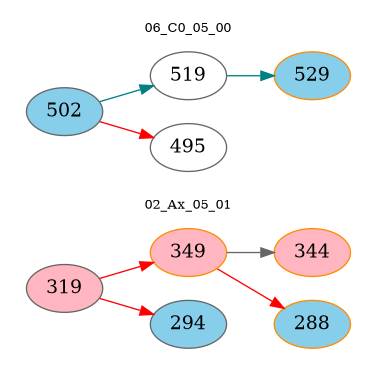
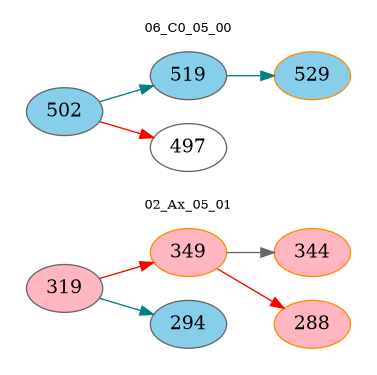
node "519": fillcolor white -> skyblue
node "495": label "495" -> "497"
edge "319" -> "294": color red -> teal
node "288": fillcolor skyblue -> lightpink
